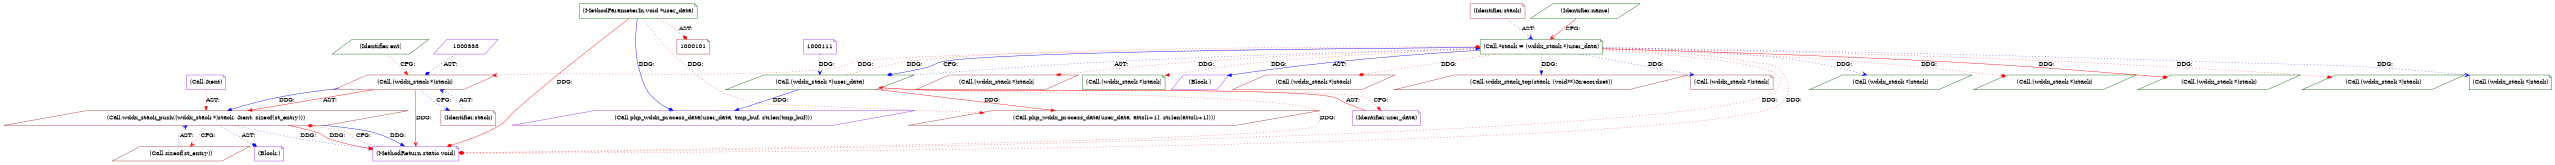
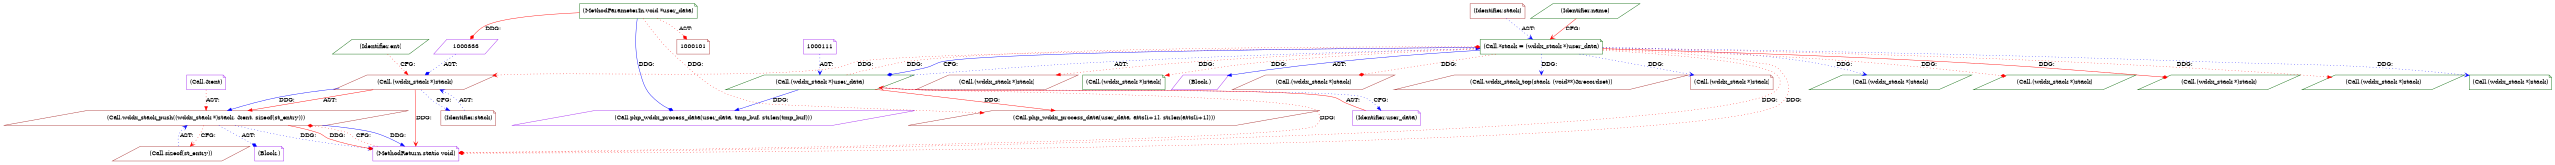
edge "(Call,*stack = (wddx_stack *)user_data)" -> "(Call,wddx_stack_top(stack, (void**)&recordset))": arrowhead normal -> vee
edge "1000111" -> "(Call,(wddx_stack *)user_data)": label "DDG: " -> "AST: "
edge "(MethodParameterIn,void *user_data)" -> "(MethodReturn,static void)": now "(MethodParameterIn,void *user_data)" -> "1000333"
edge "(Call,(wddx_stack *)user_data)" -> "(Identifier,user_data)": color red -> blue
